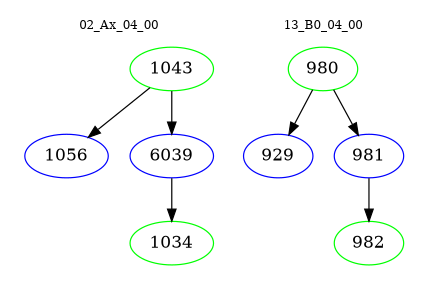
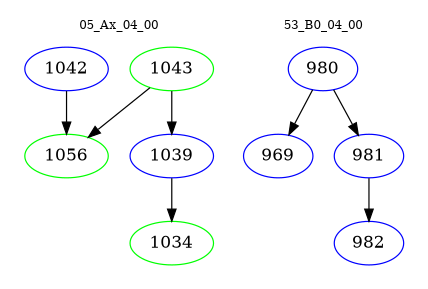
cluster "02_Ax_04_00": label "02_Ax_04_00" -> "05_Ax_04_00"
cluster "13_B0_04_00": label "13_B0_04_00" -> "53_B0_04_00"
node "1042": added
node "980": color green -> blue
node "1056": color blue -> green
node "6039": label "6039" -> "1039"
node "929": label "929" -> "969"
node "982": color green -> blue
